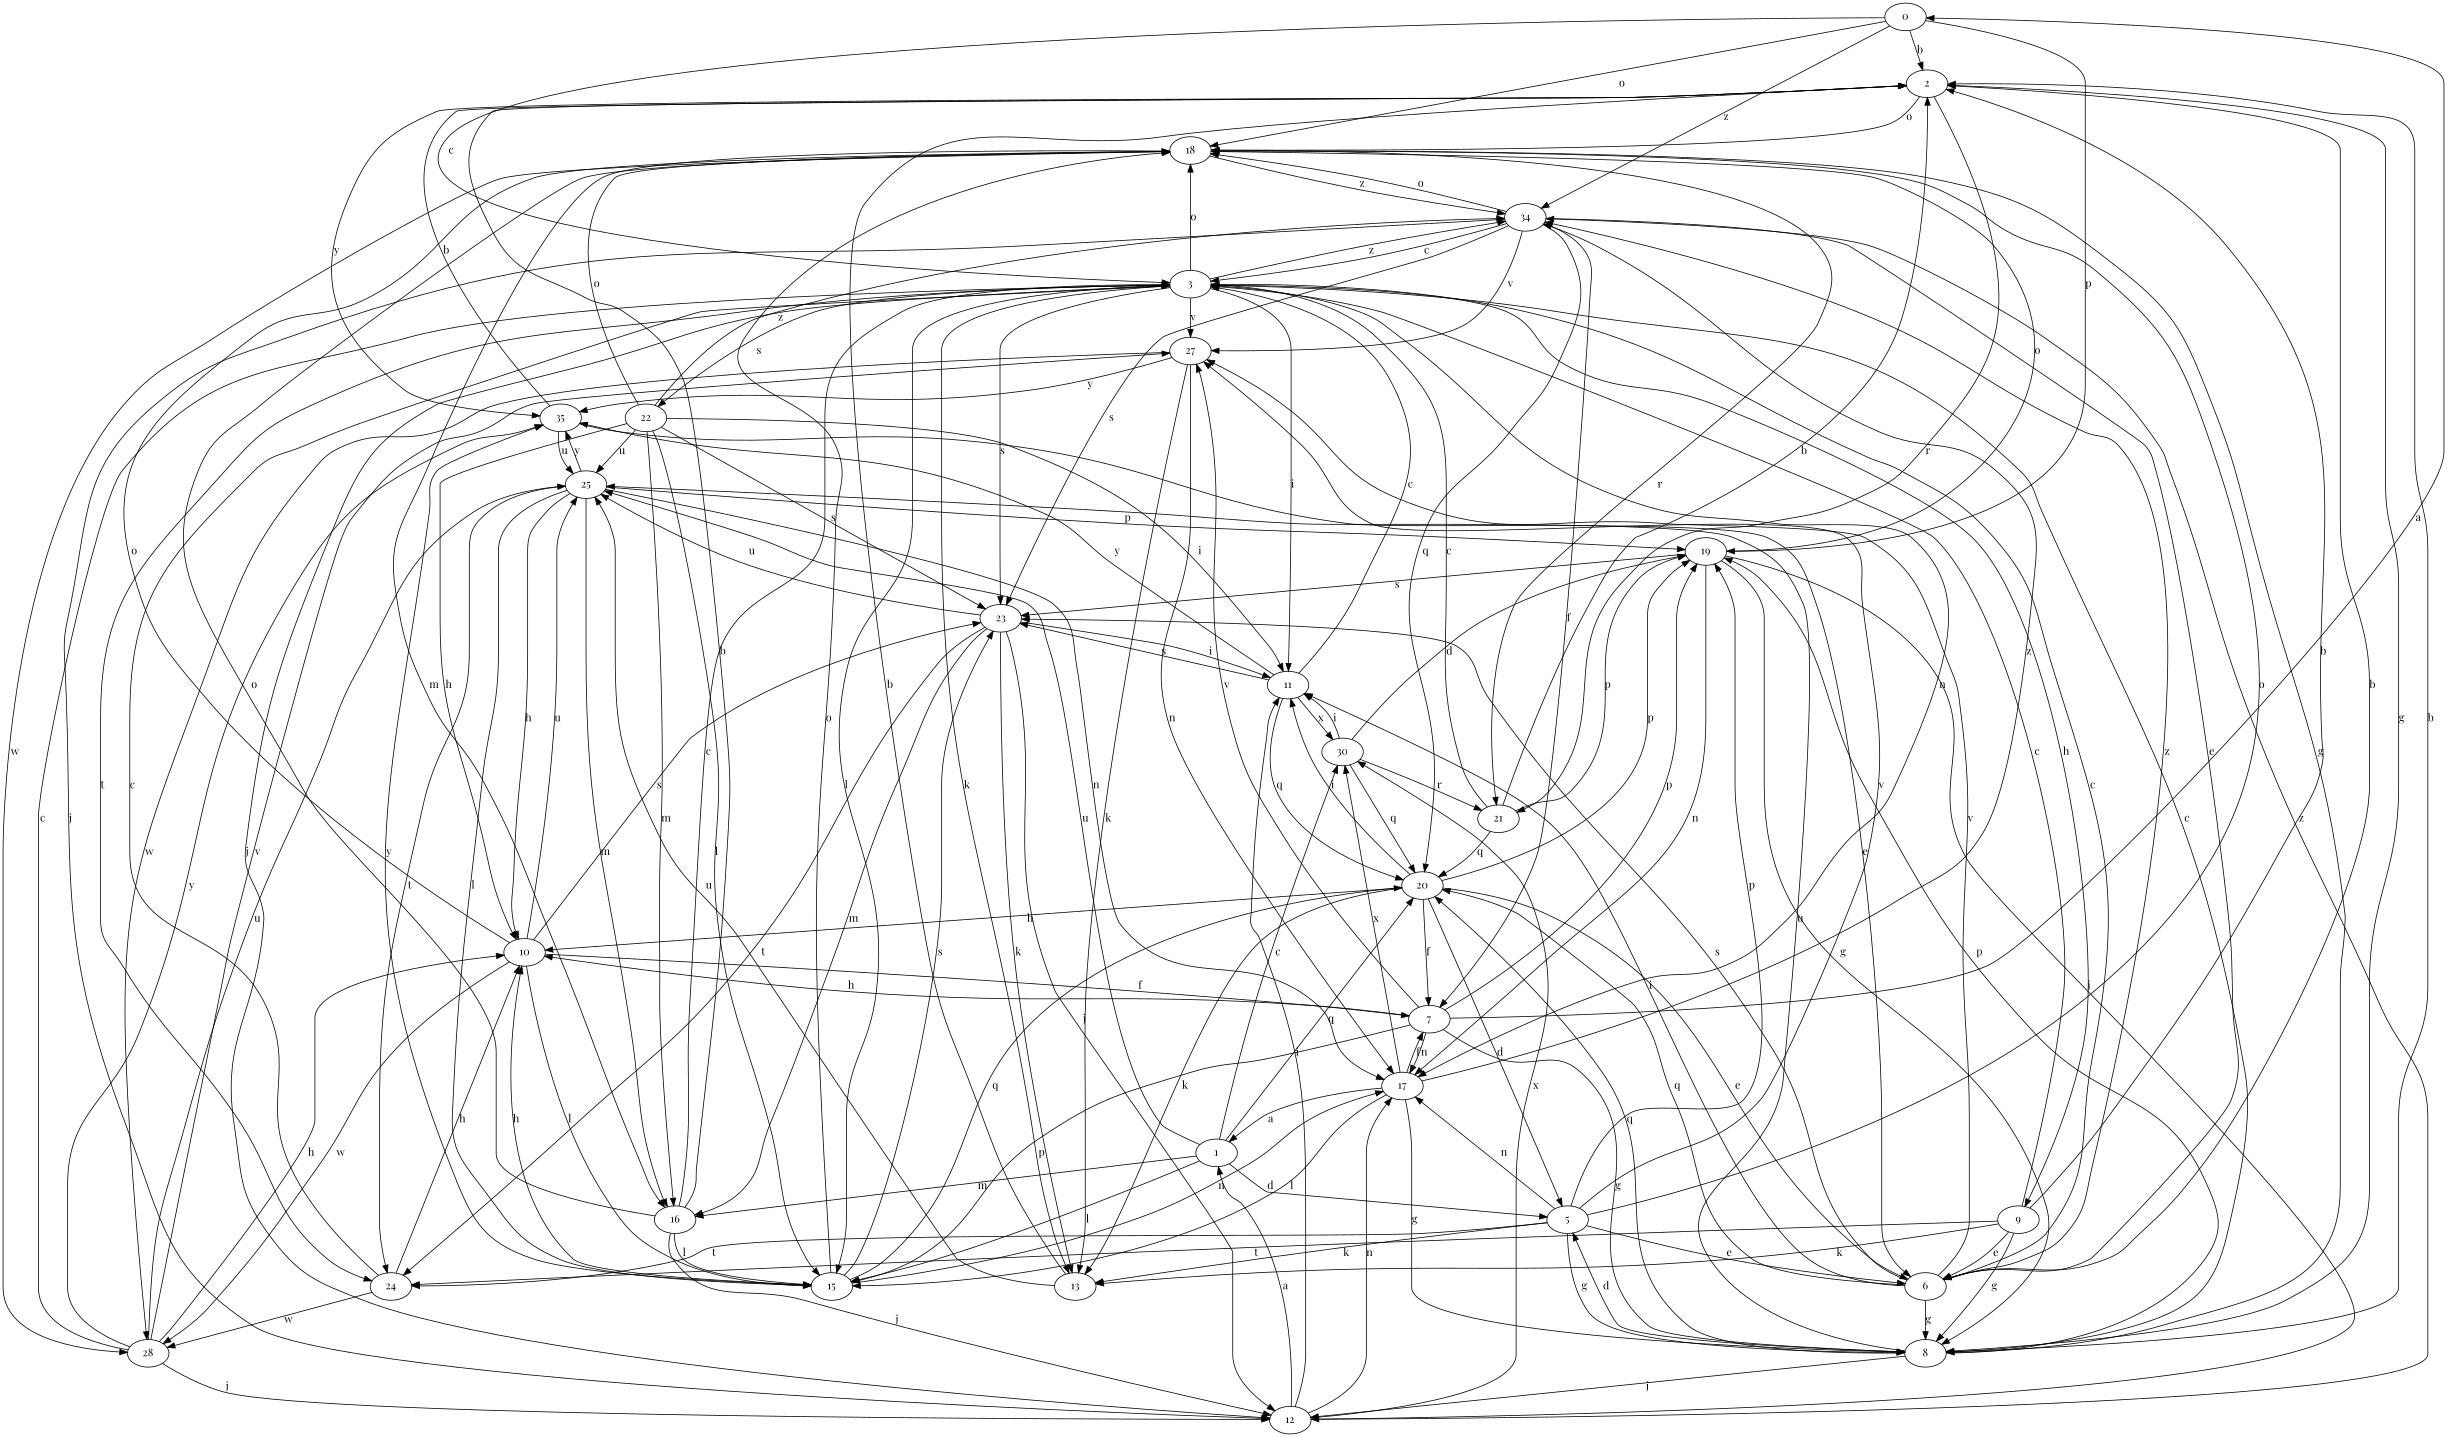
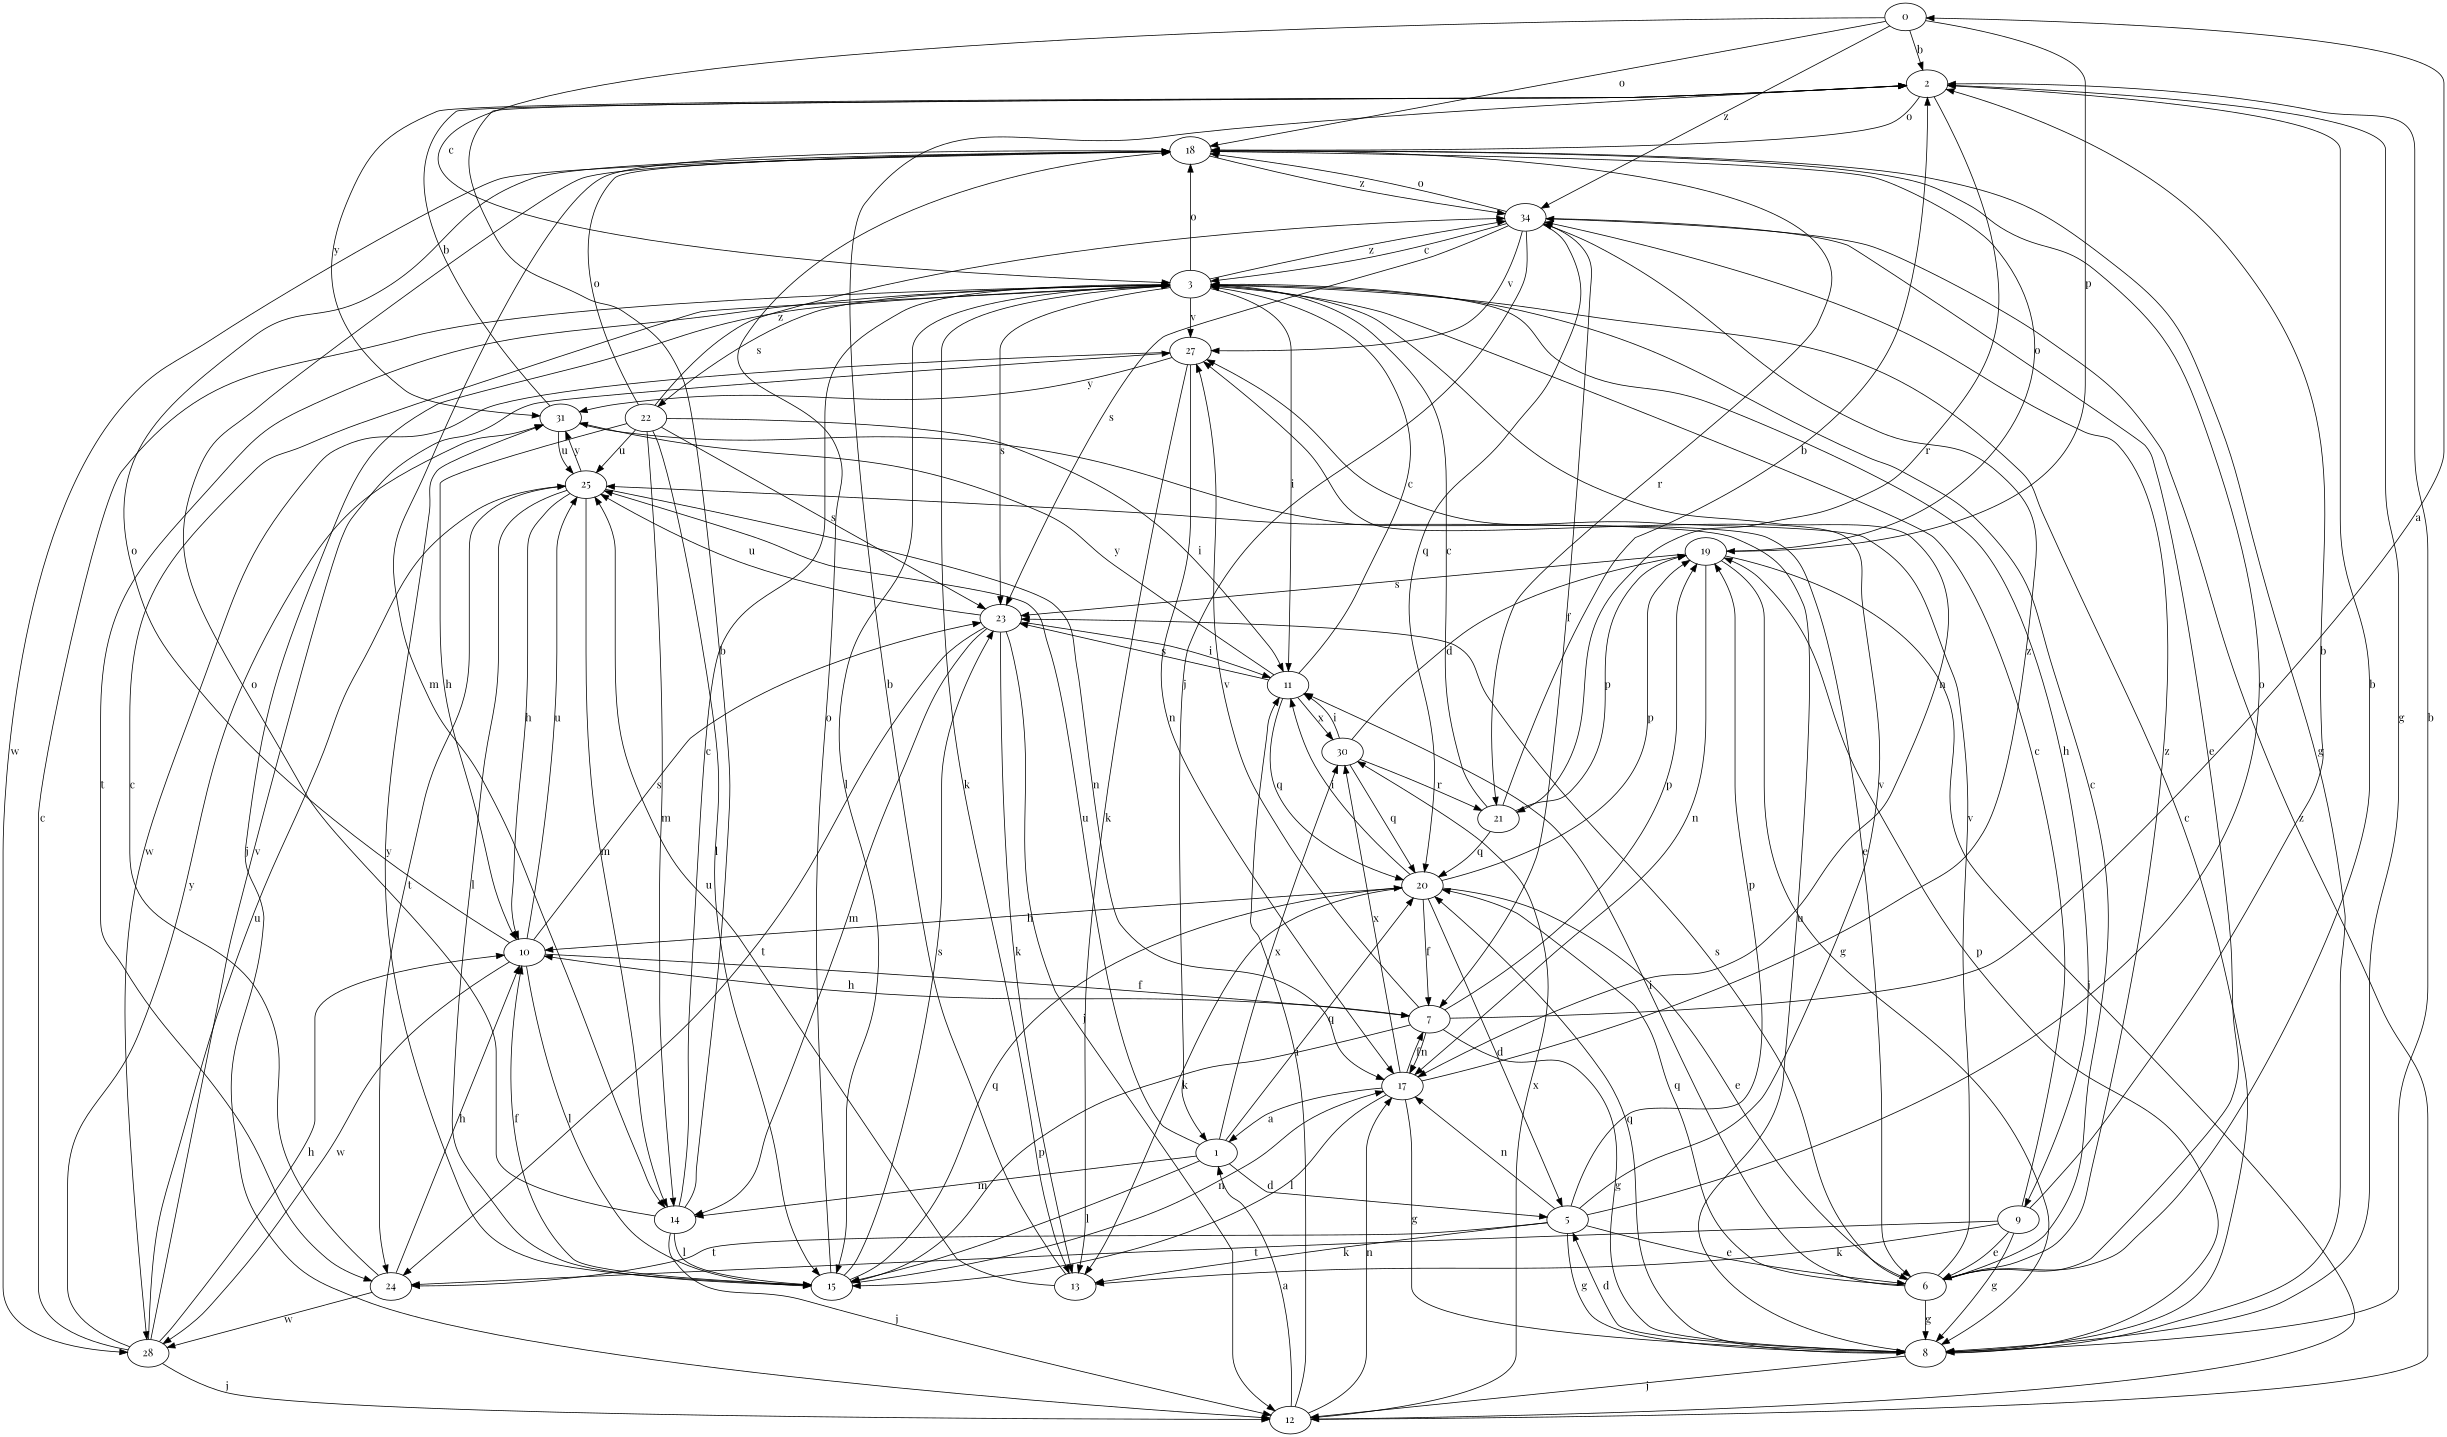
node "35": label "35" -> "31"
edge "25" -> "19": removed, label "p"
edge "34" -> "12": now "34" -> "1"
edge "1" -> "30": label "c" -> "x"
edge "15" -> "10": label "h" -> "f"
node "16": label "16" -> "14"
